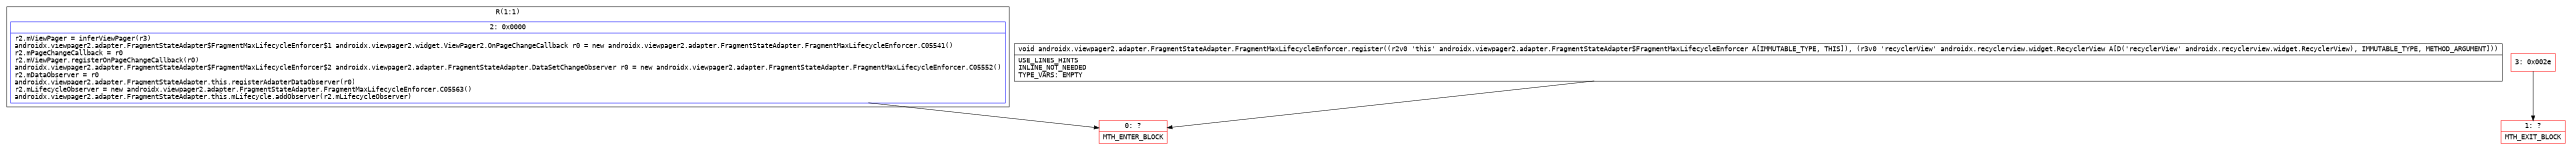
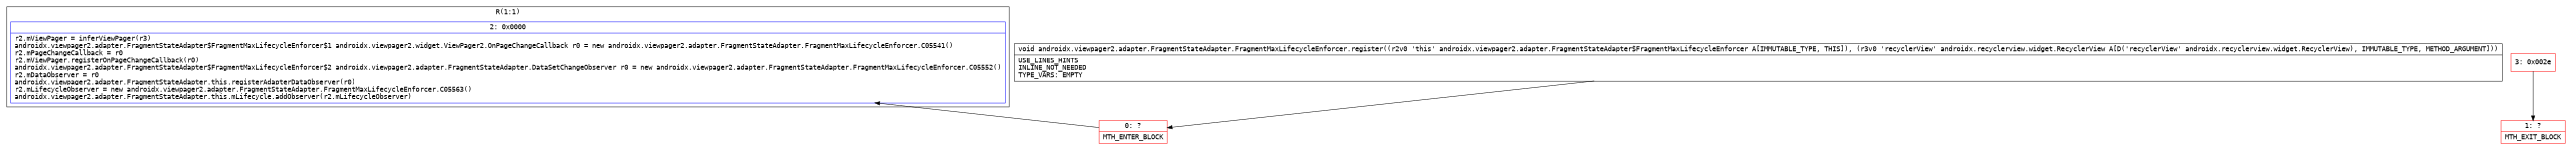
edge "2: 0x0000" -> "0: ?": reversed
